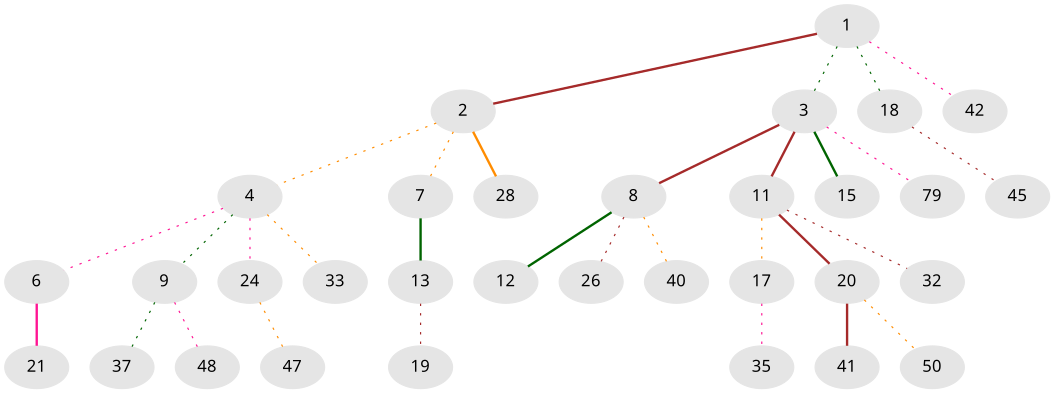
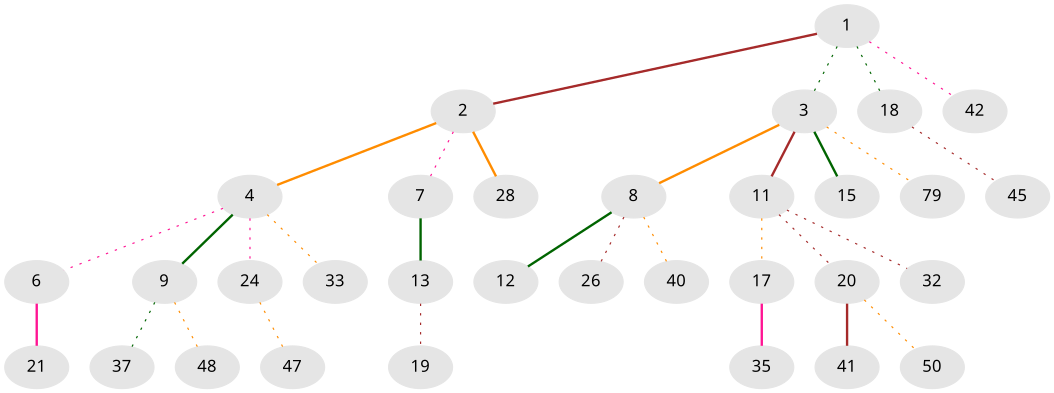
edge "2" -- "4": style dotted -> bold
edge "2" -- "7": color darkorange -> deeppink
edge "3" -- "8": color brown -> darkorange
edge "3" -- "79": color deeppink -> darkorange
edge "4" -- "9": style dotted -> bold
edge "11" -- "20": style bold -> dotted
edge "9" -- "48": color deeppink -> darkorange
edge "17" -- "35": style dotted -> bold
